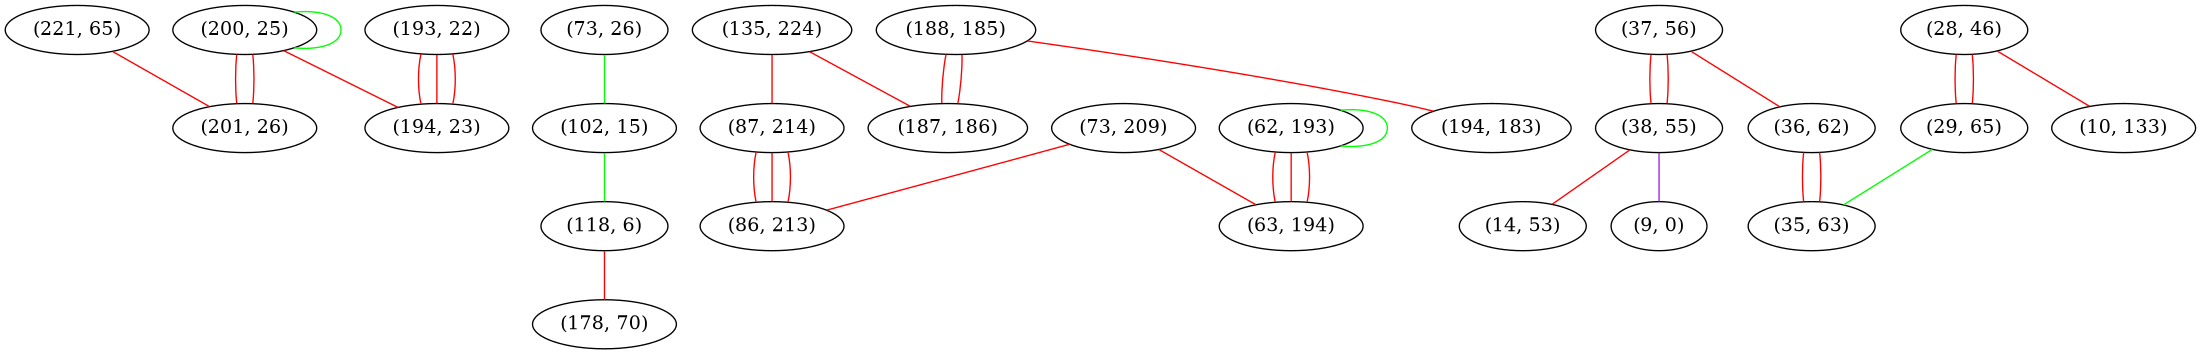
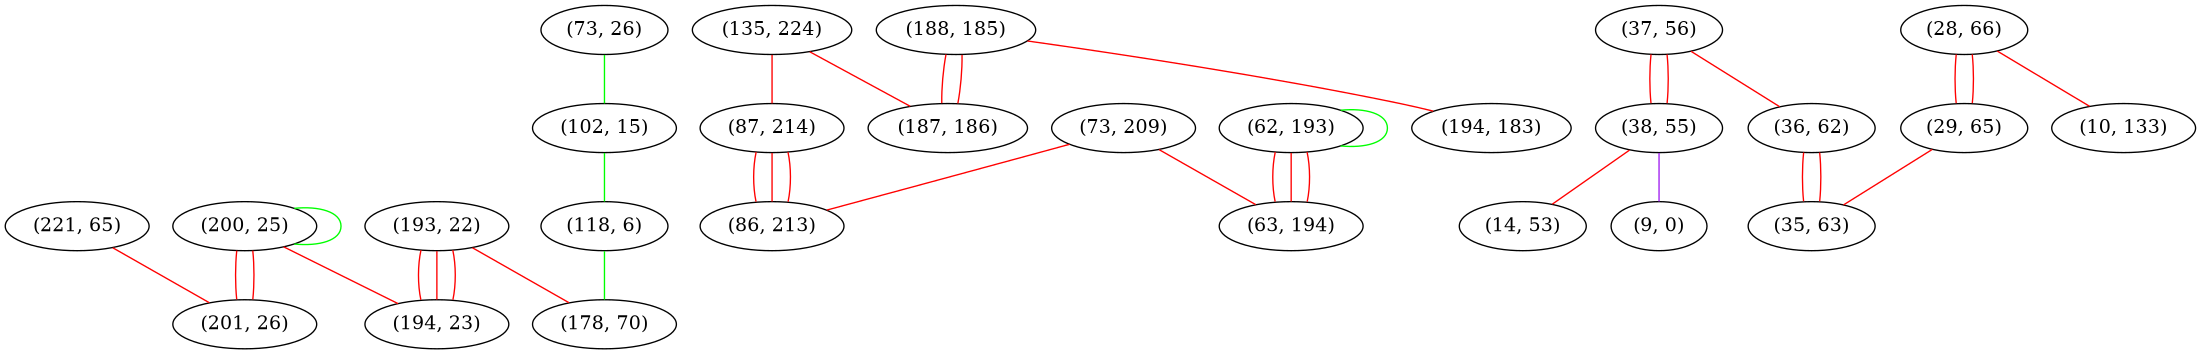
node "(28, 46)": label "(28, 46)" -> "(28, 66)"
edge "(29, 65)" -- "(35, 63)": color green -> red
edge "(193, 22)" -- "(178, 70)": added
edge "(118, 6)" -- "(178, 70)": color red -> green
